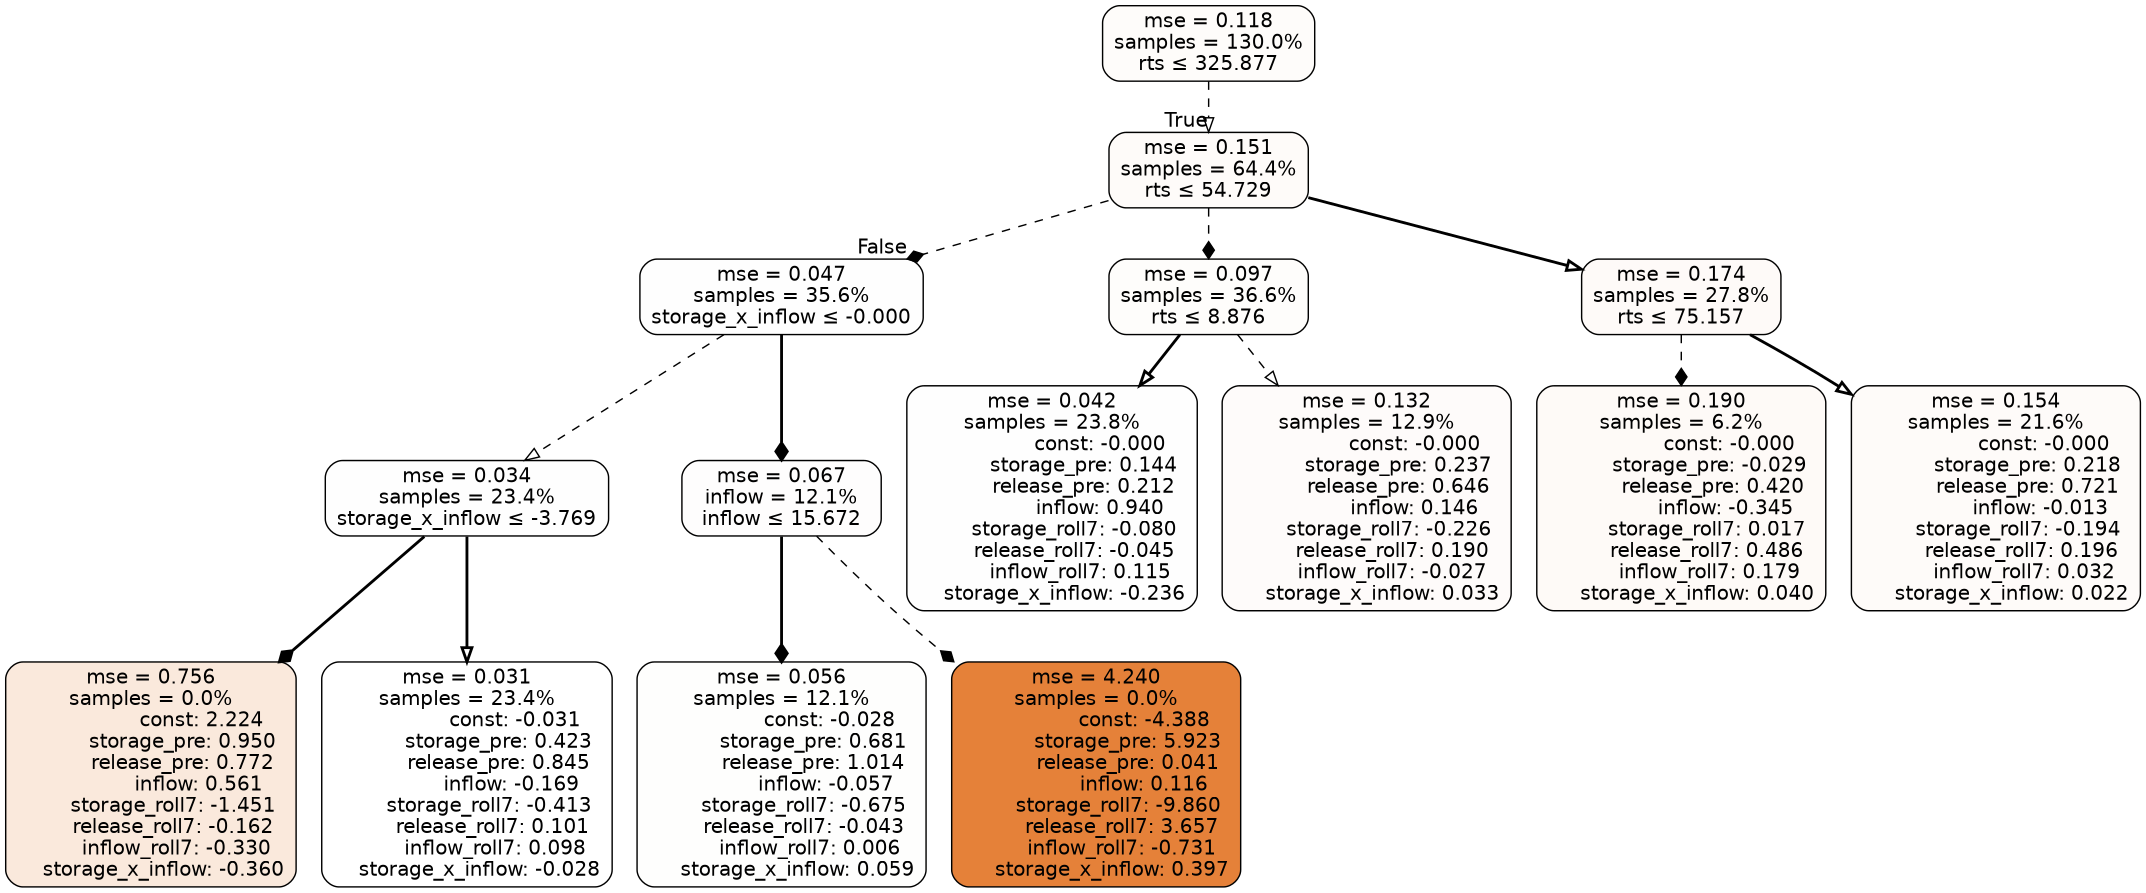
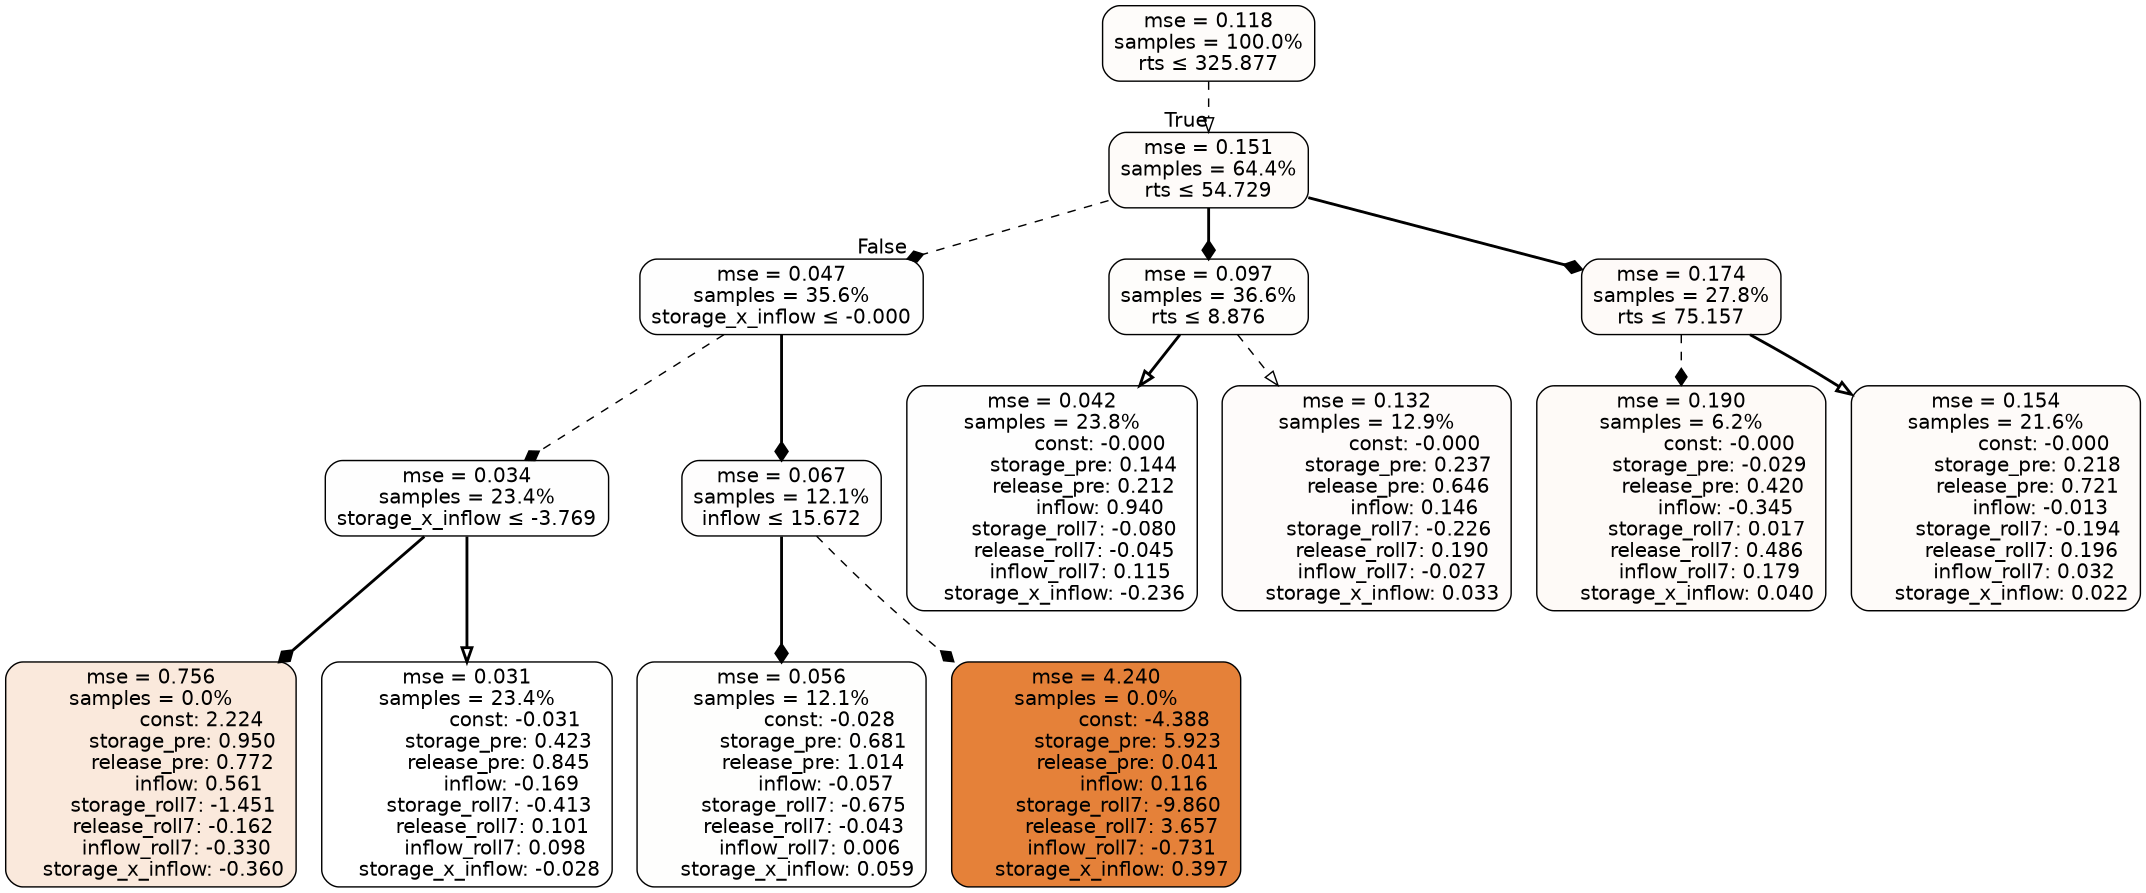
node "mse = 0.118 samples = 130.0% rts ≤ 325.877": label "mse = 0.118 samples = 130.0% rts ≤ 325.877" -> "mse = 0.118 samples = 100.0% rts ≤ 325.877"
edge "mse = 0.151 samples = 64.4% rts ≤ 54.729" -> "mse = 0.097 samples = 36.6% rts ≤ 8.876": style dashed -> bold
edge "mse = 0.151 samples = 64.4% rts ≤ 54.729" -> "mse = 0.174 samples = 27.8% rts ≤ 75.157": arrowhead onormal -> diamond
edge "mse = 0.047 samples = 35.6% storage_x_inflow ≤ -0.000" -> "mse = 0.034 samples = 23.4% storage_x_inflow ≤ -3.769": arrowhead onormal -> diamond
node "mse = 0.067 inflow = 12.1% inflow ≤ 15.672": label "mse = 0.067 inflow = 12.1% inflow ≤ 15.672" -> "mse = 0.067 samples = 12.1% inflow ≤ 15.672"
